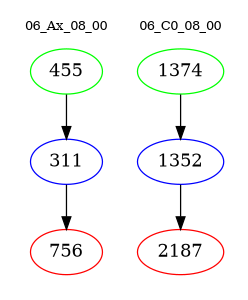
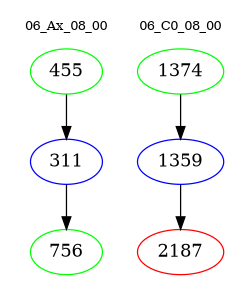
node "1352": label "1352" -> "1359"
node "756": color red -> green
